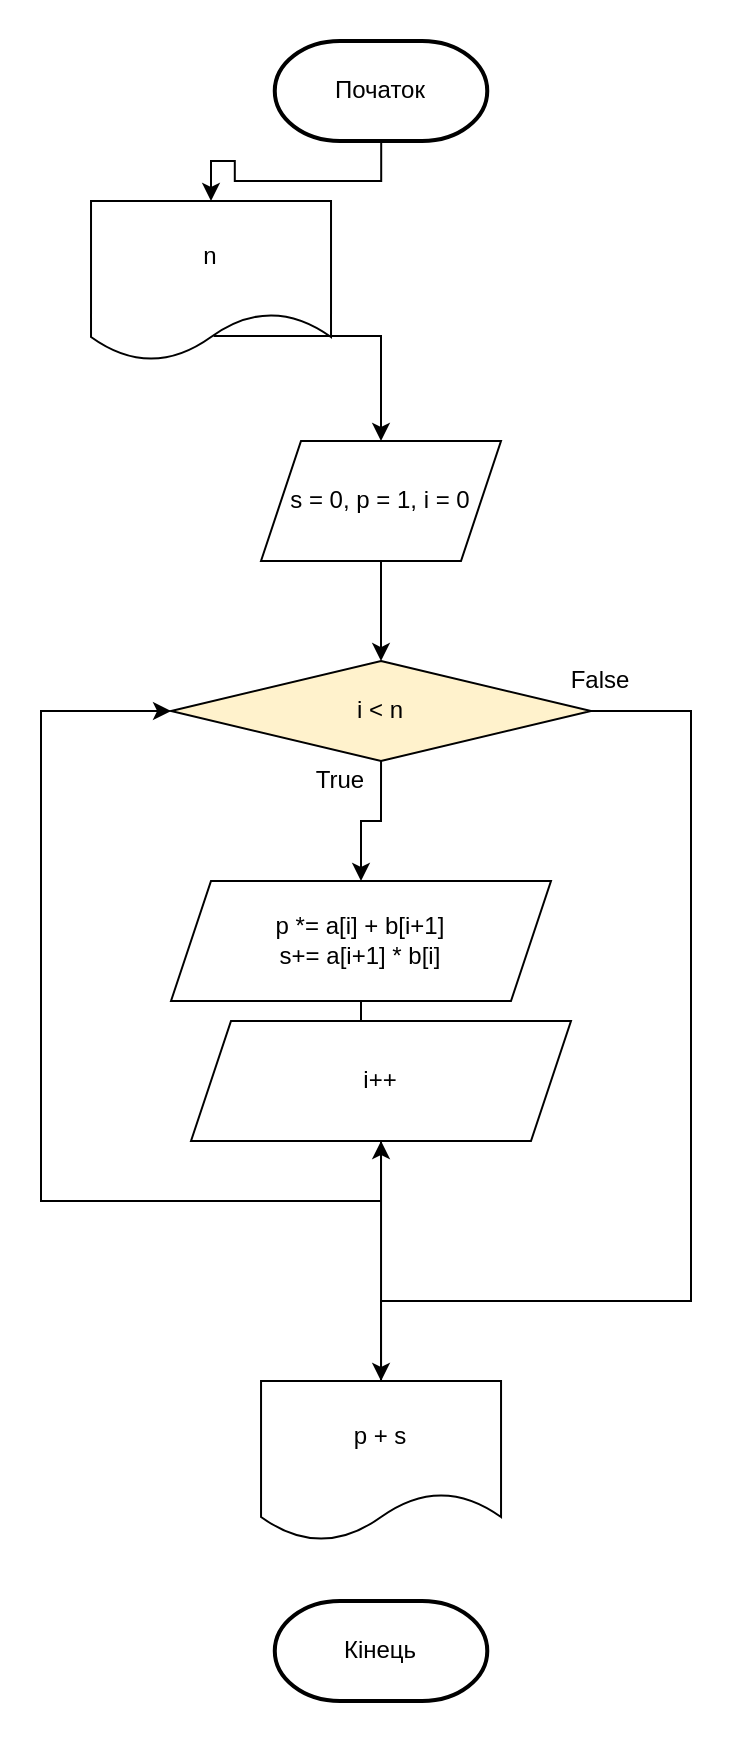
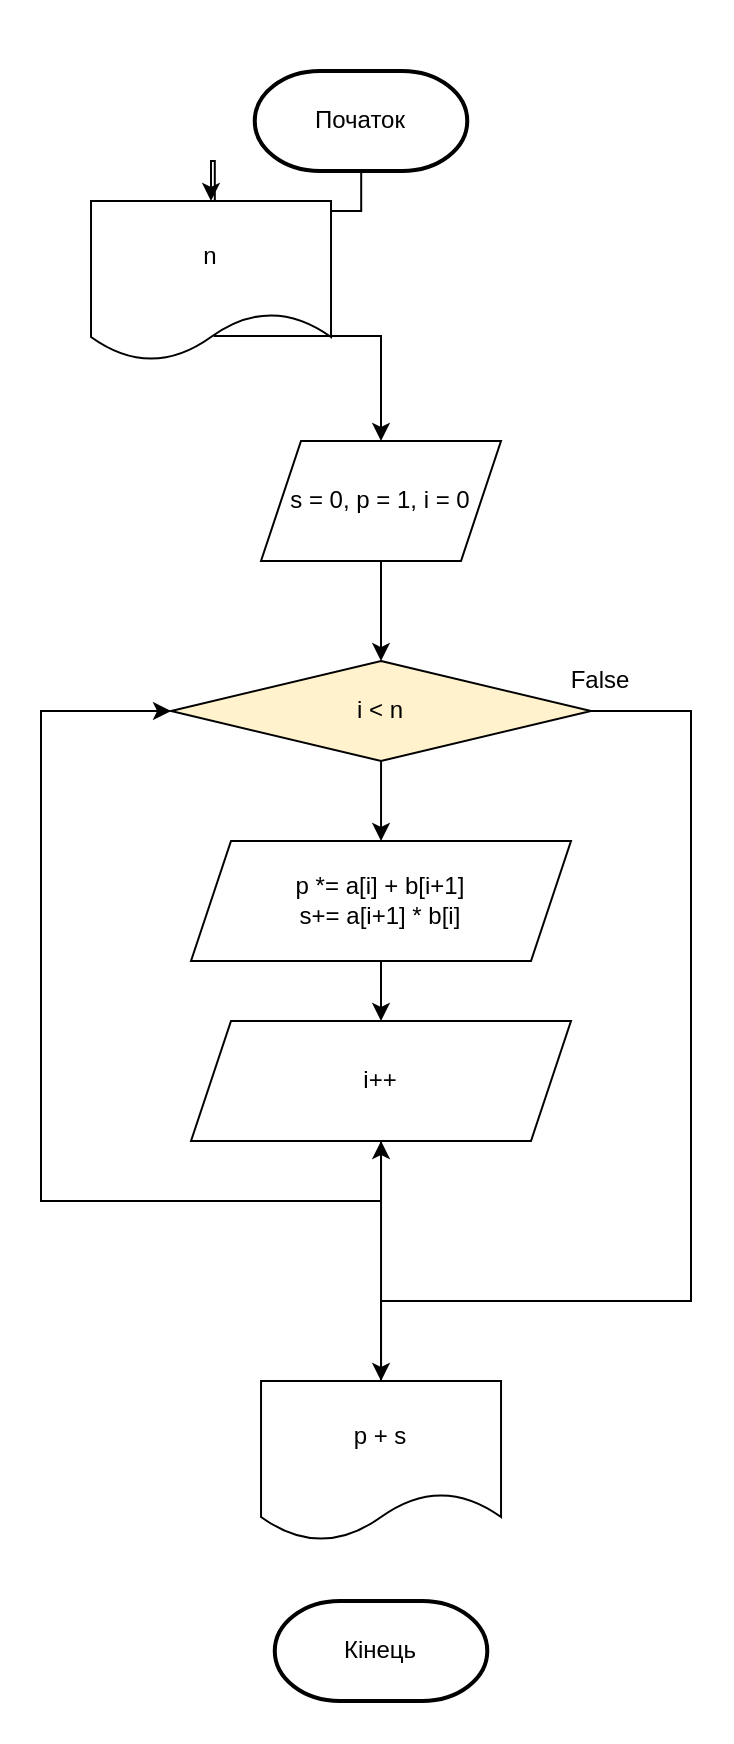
node "Початок": moved (381, 91) -> (361, 121)
node "True": removed
node "p *= a[i] + b[i+1] s+= a[i+1] * b[i]": moved (361, 941) -> (381, 901)
